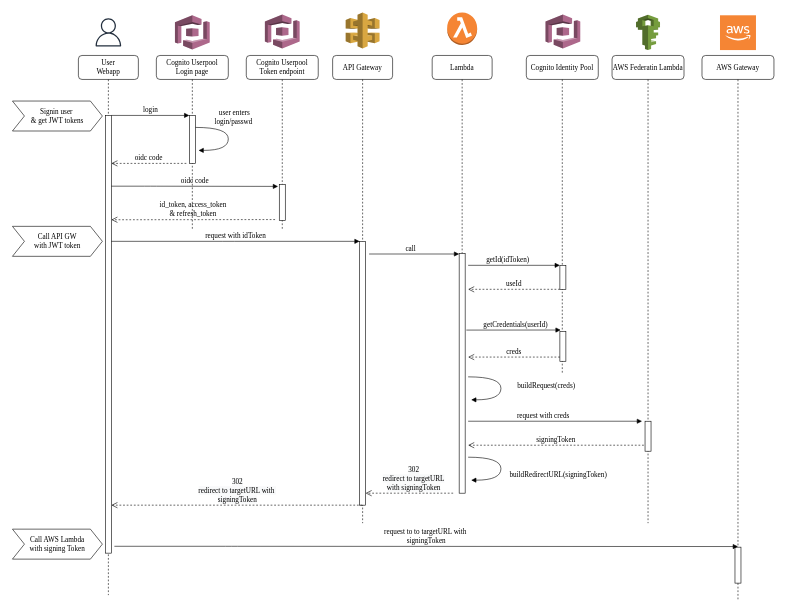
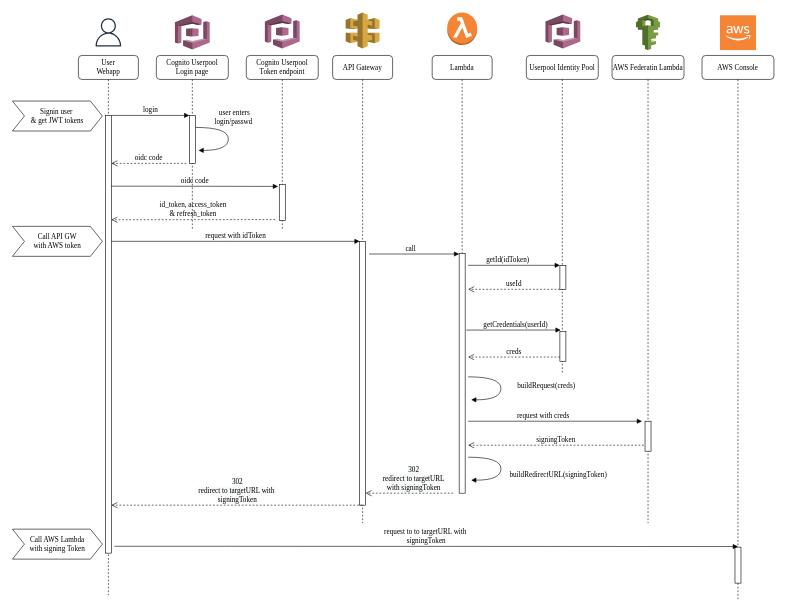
node "Cognito Identity Pool": label "Cognito Identity Pool" -> "Userpool Identity Pool"
node "AWS Gateway": label "AWS Gateway" -> "AWS Console"
node "Call API GW with JWT token": label "Call API GW with JWT token" -> "Call API GW with AWS token"
